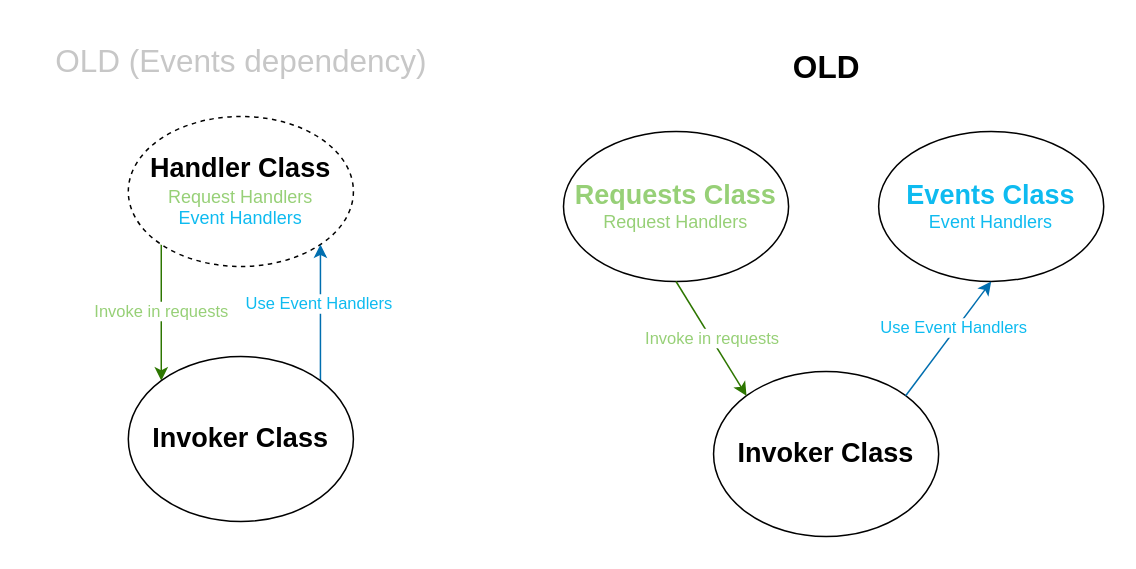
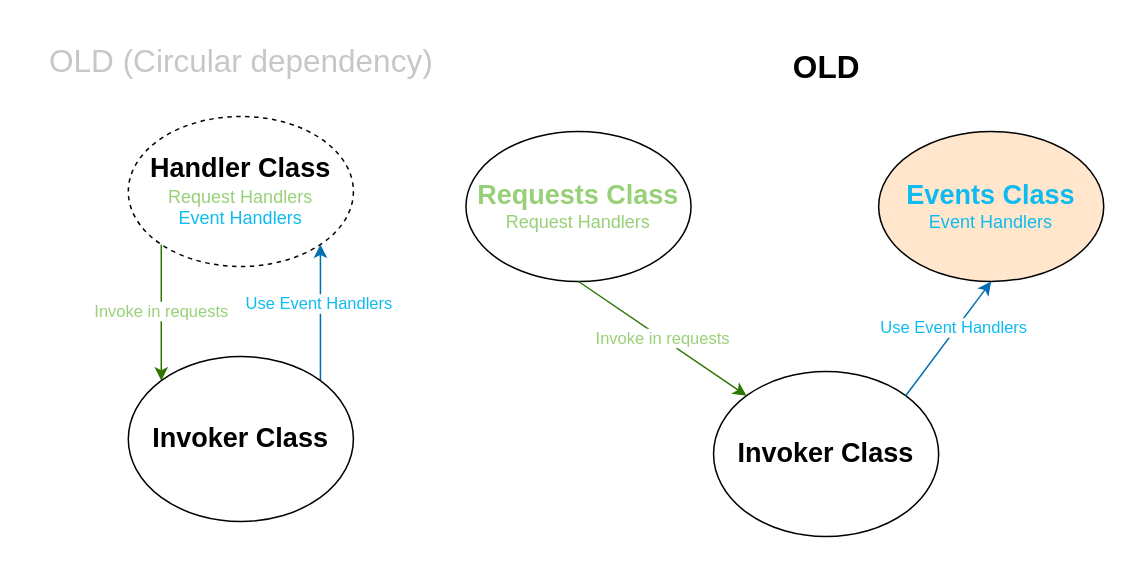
node "OLD (Events dependency)": label "OLD (Events dependency)" -> "OLD (Circular dependency)"
node "Requests Class Request Handlers": moved (676, 206) -> (578, 206)
node "Events Class Event Handlers": fillcolor #ffffff -> #ffe6cc
